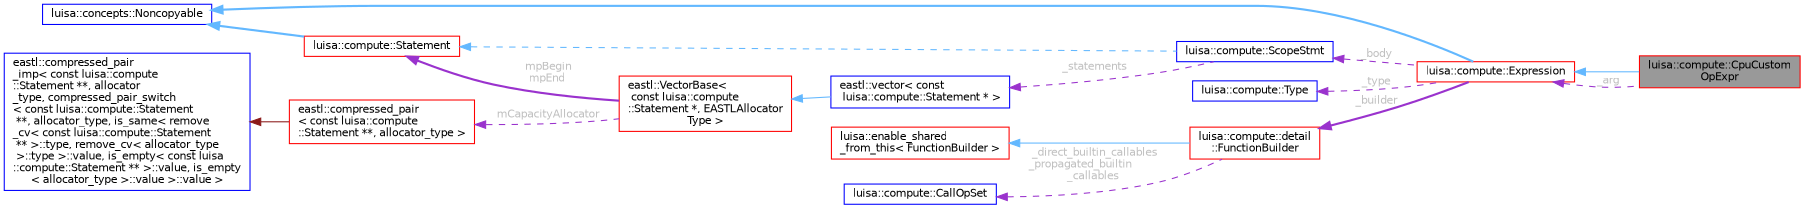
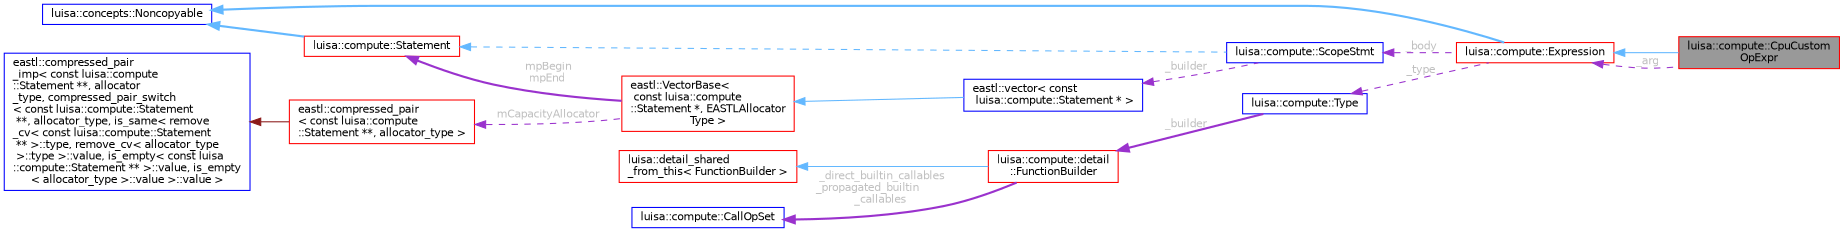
edge "luisa::compute::ScopeStmt" -> "eastl::vector< const luisa::compute::Statement * >": label " _statements" -> " _builder"
edge "luisa::compute::Expression" -> "luisa::compute::detail ::FunctionBuilder": now "luisa::compute::Type" -> "luisa::compute::detail ::FunctionBuilder"
node "luisa::enable_shared _from_this< FunctionBuilder >": label "luisa::enable_shared _from_this< FunctionBuilder >" -> "luisa::detail_shared _from_this< FunctionBuilder >"
edge "luisa::compute::detail ::FunctionBuilder" -> "luisa::compute::CallOpSet": style dashed -> bold
